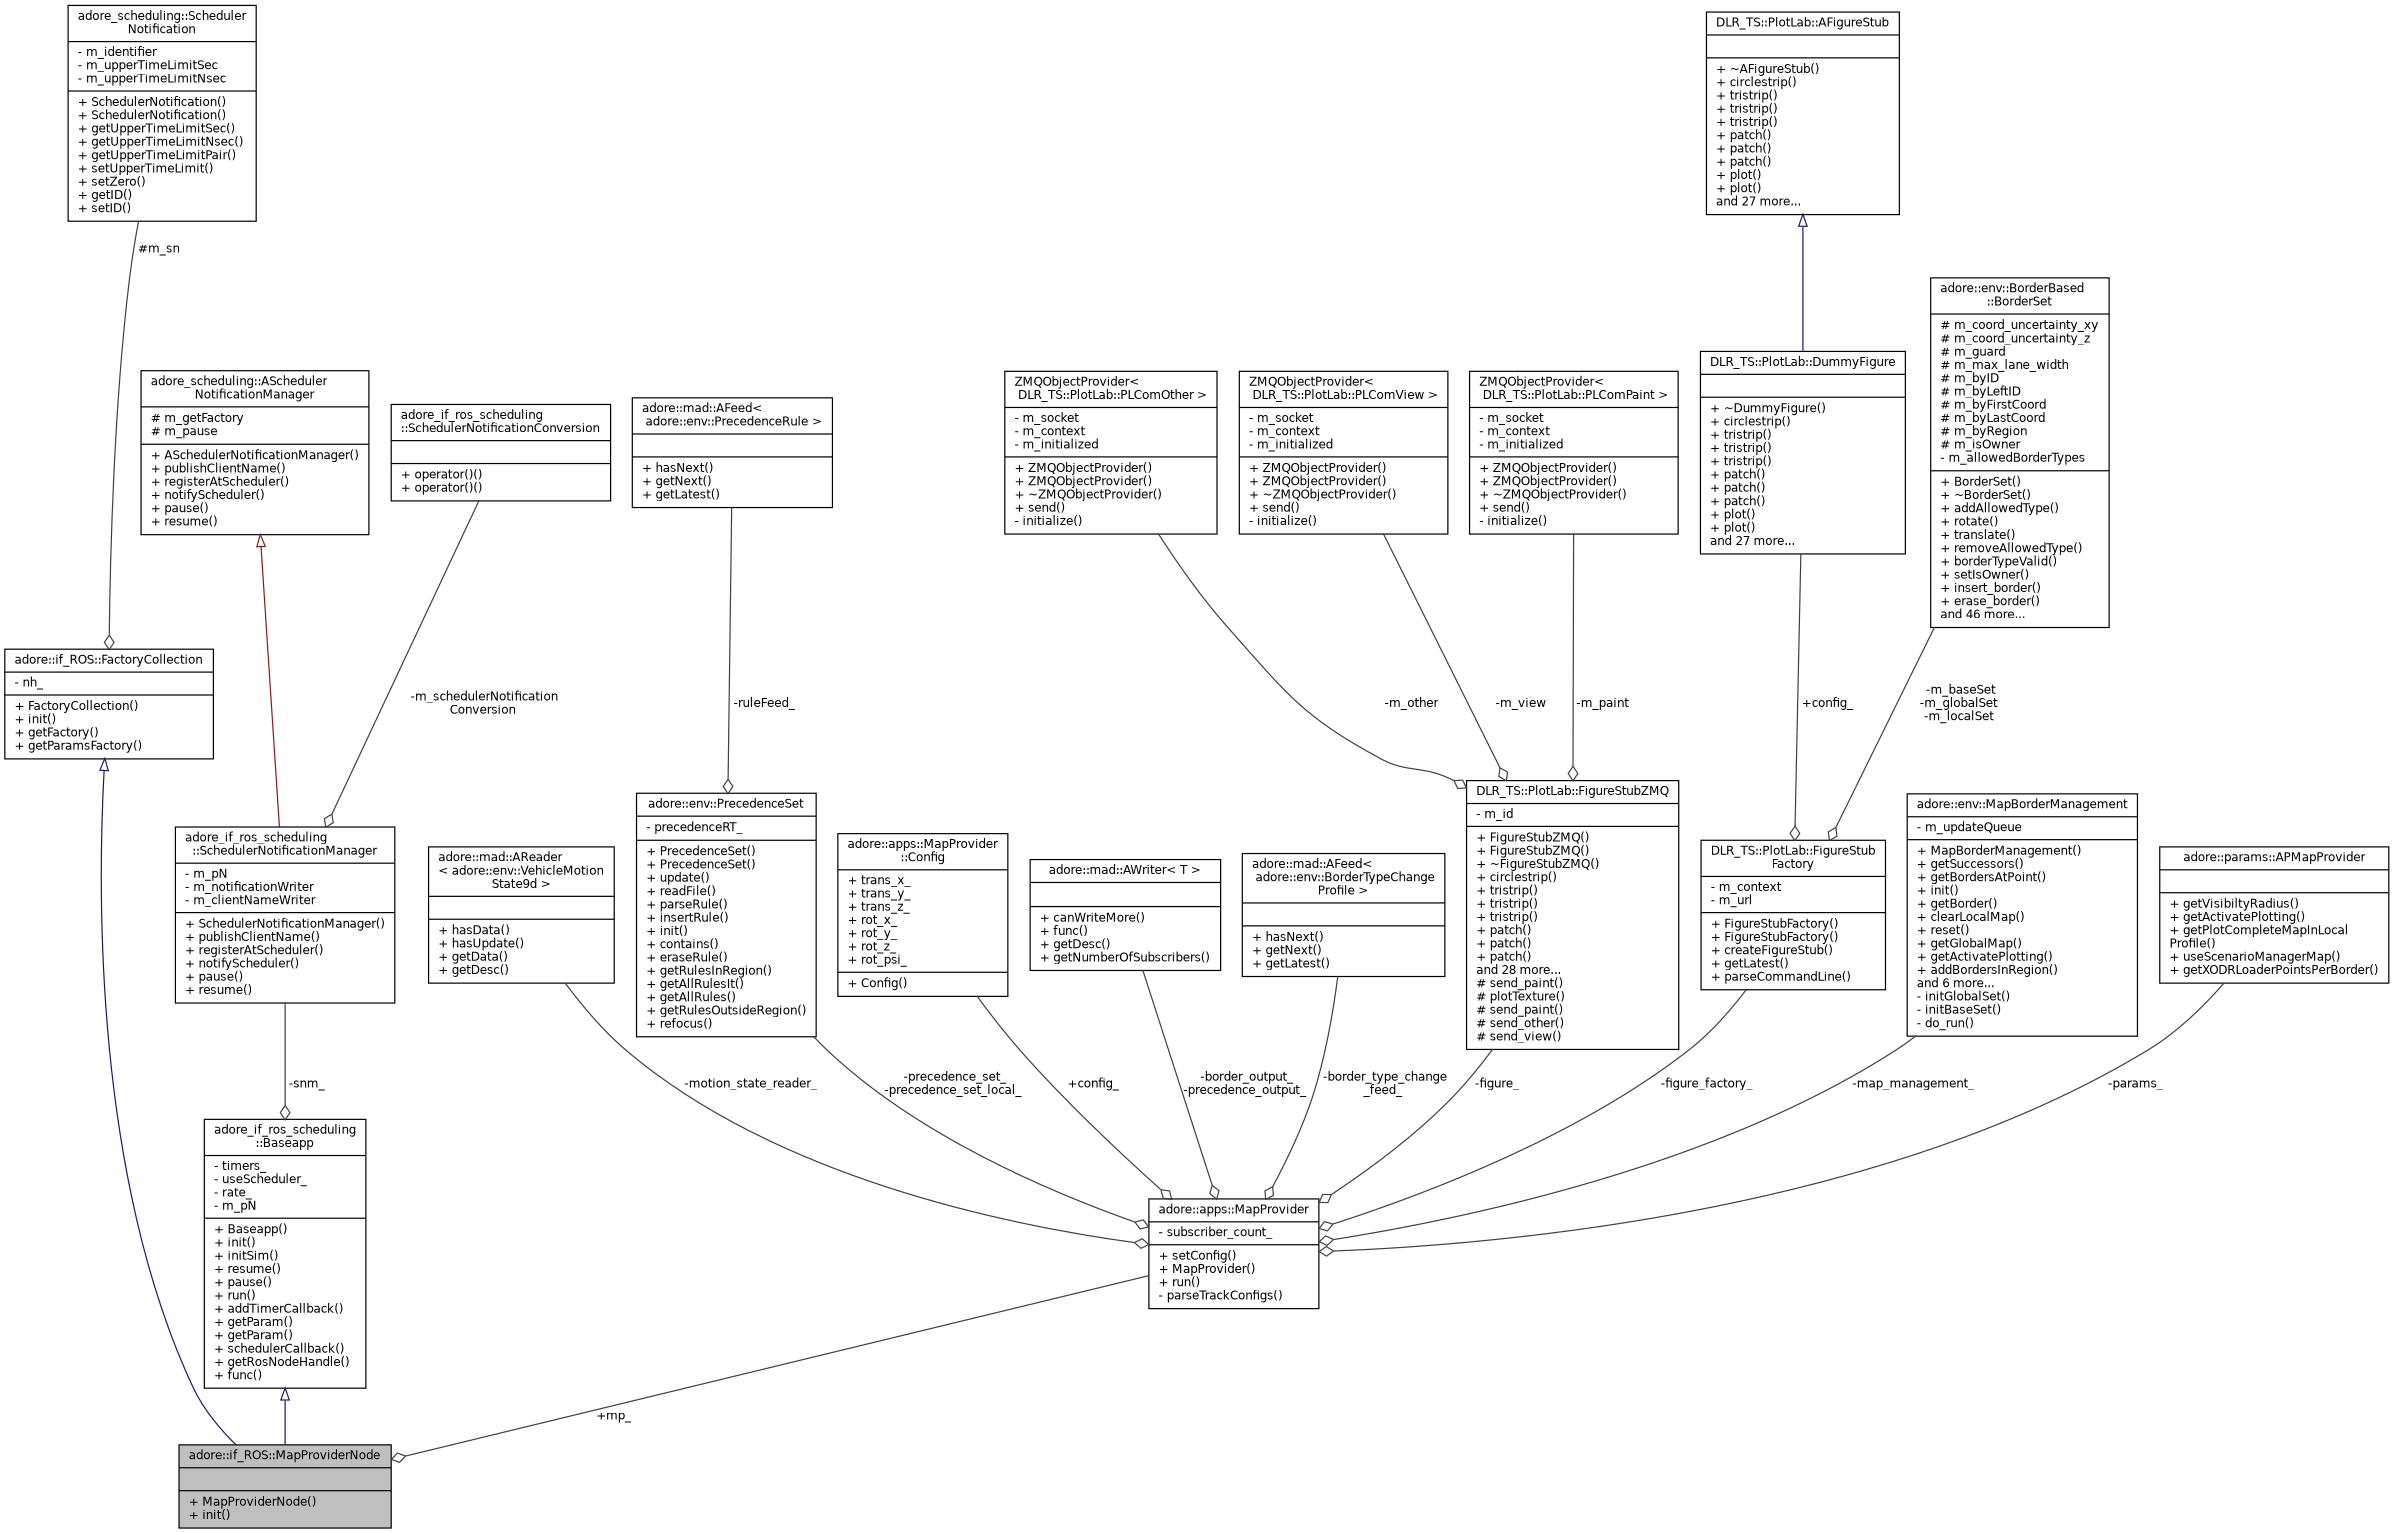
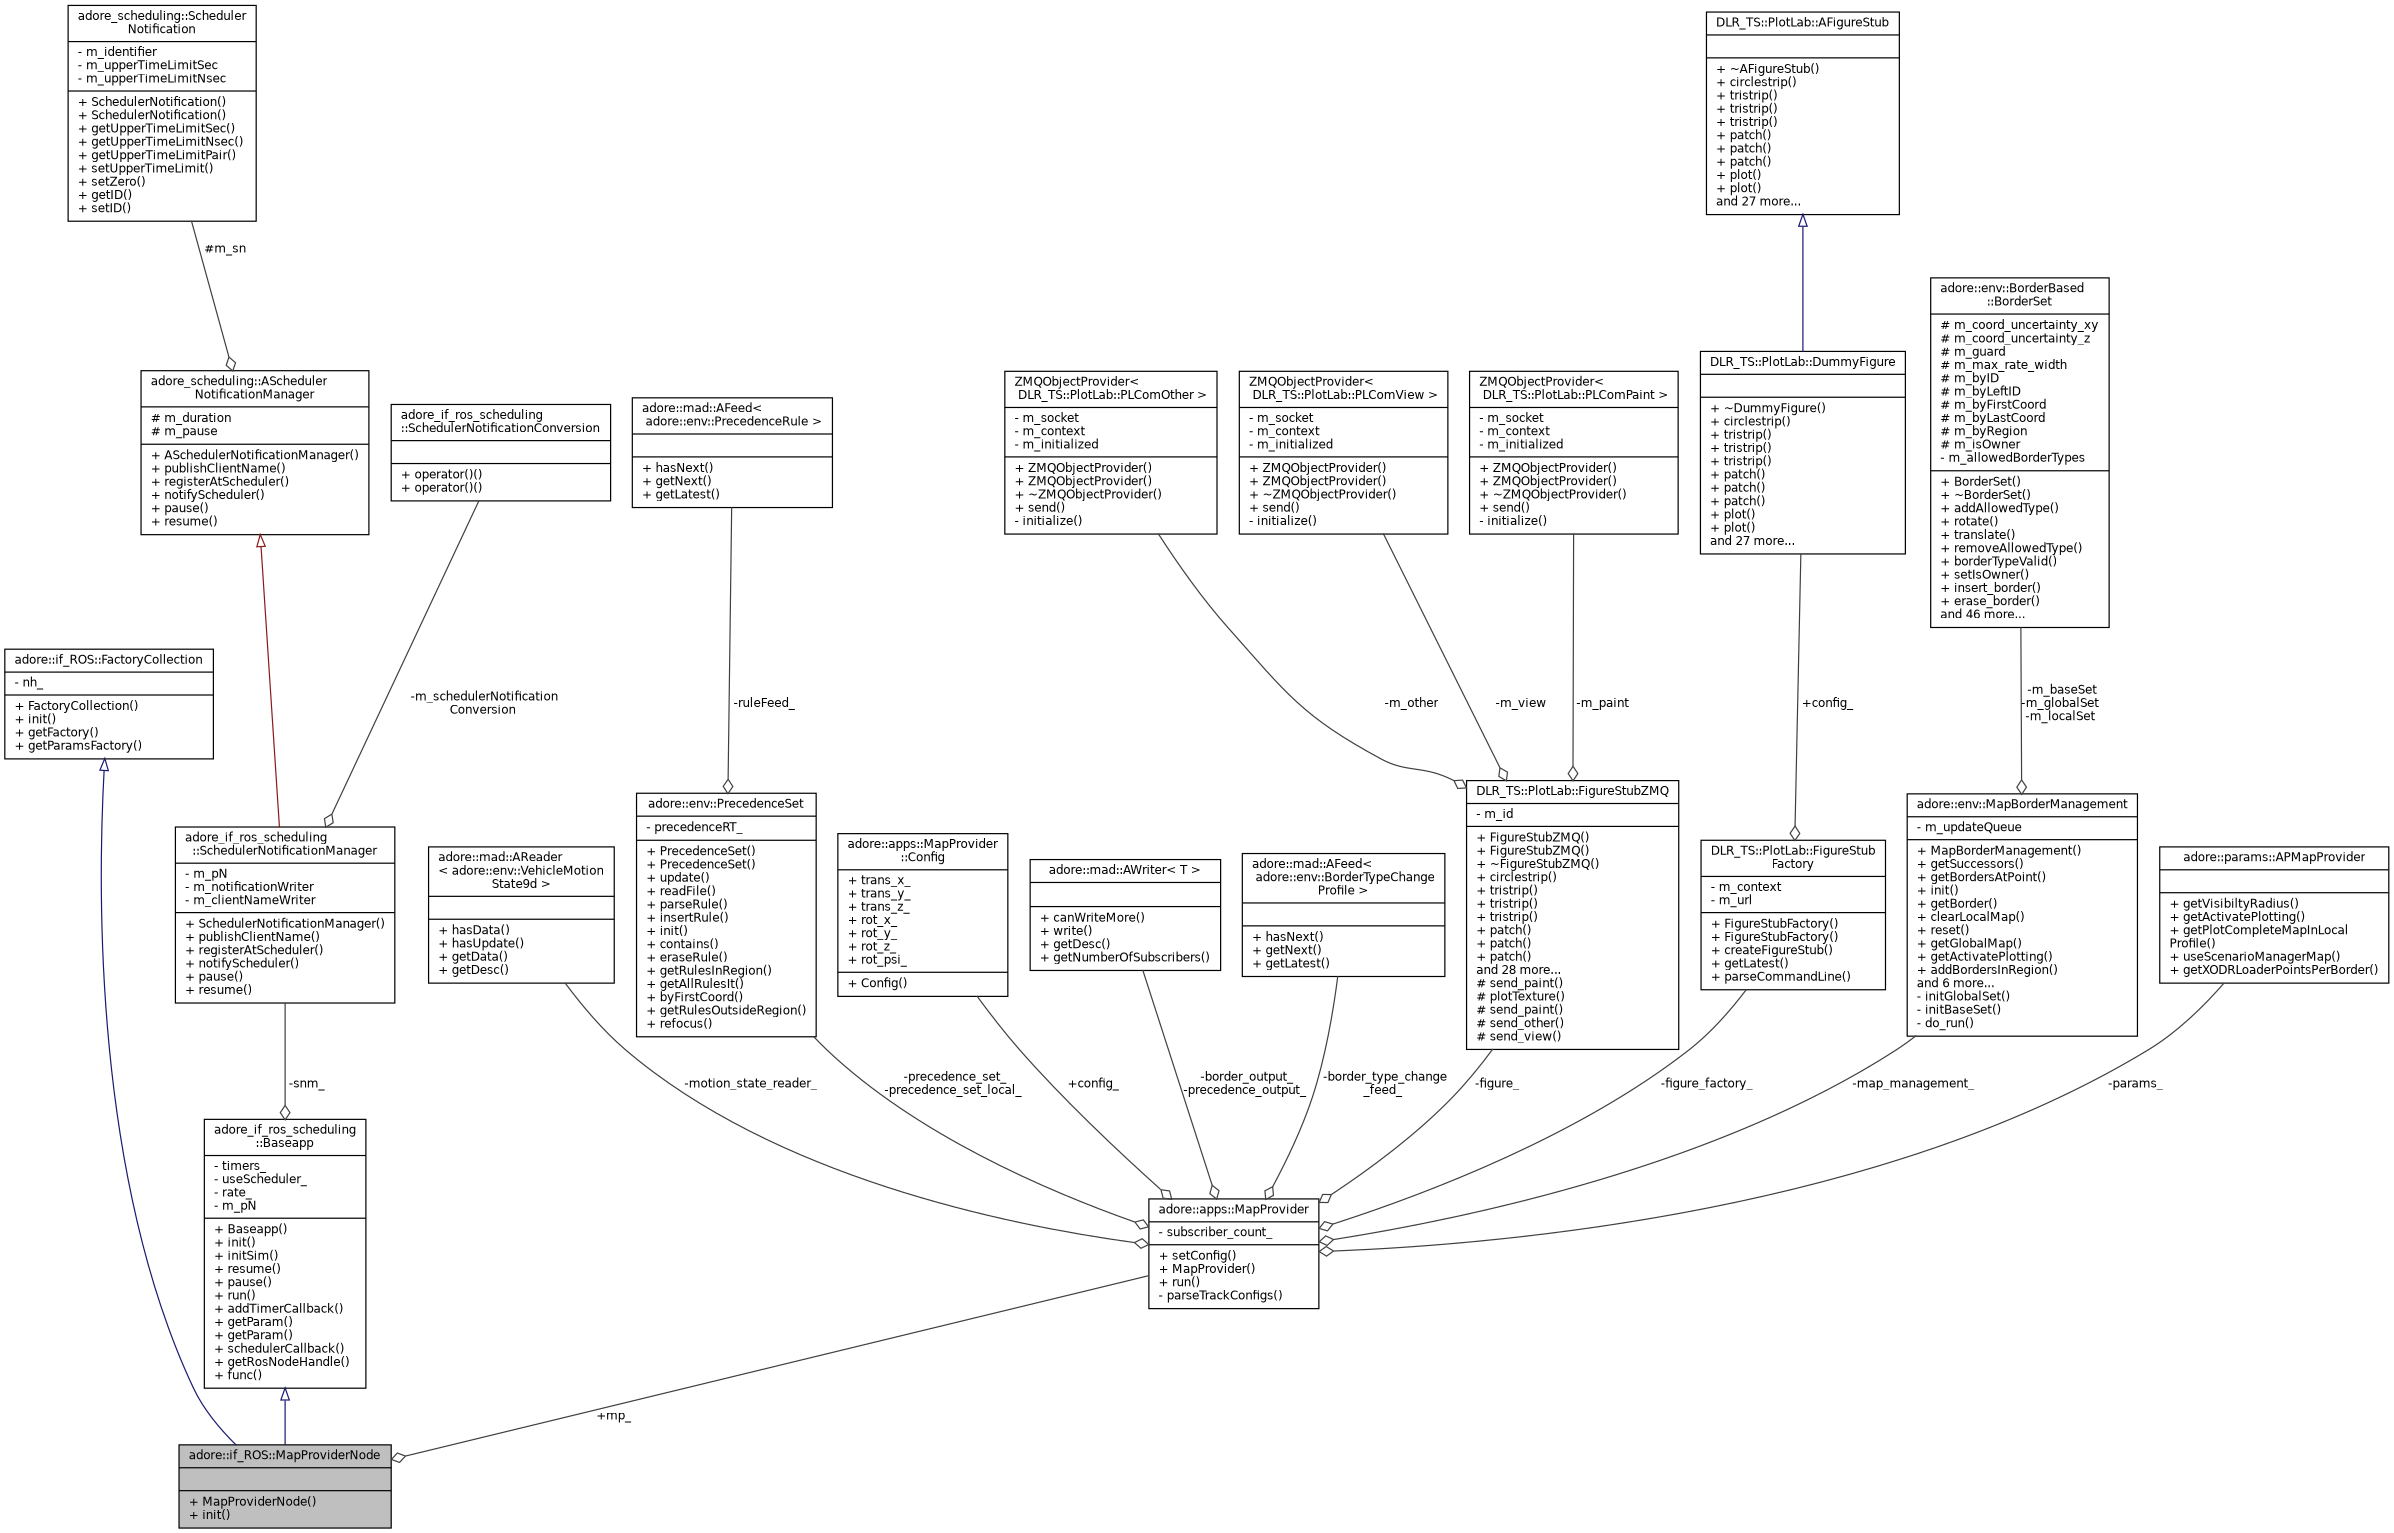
node "adore::env::BorderBased": text "# m_max_lane_width" -> "# m_max_rate_width"
node "adore_scheduling::AScheduler": text "# m_getFactory" -> "# m_duration"
edge "adore_scheduling::Scheduler" -> "adore::if_ROS::FactoryCollection": now "adore_scheduling::Scheduler" -> "adore_scheduling::AScheduler"
edge "adore::env::BorderBased" -> "DLR_TS::PlotLab::FigureStub": now "adore::env::BorderBased" -> "adore::env::MapBorderManagement"
node "adore::mad::AWriter< T >": text "+ func()" -> "+ write()"
node "adore::env::PrecedenceSet": text "+ getAllRules()" -> "+ byFirstCoord()"
